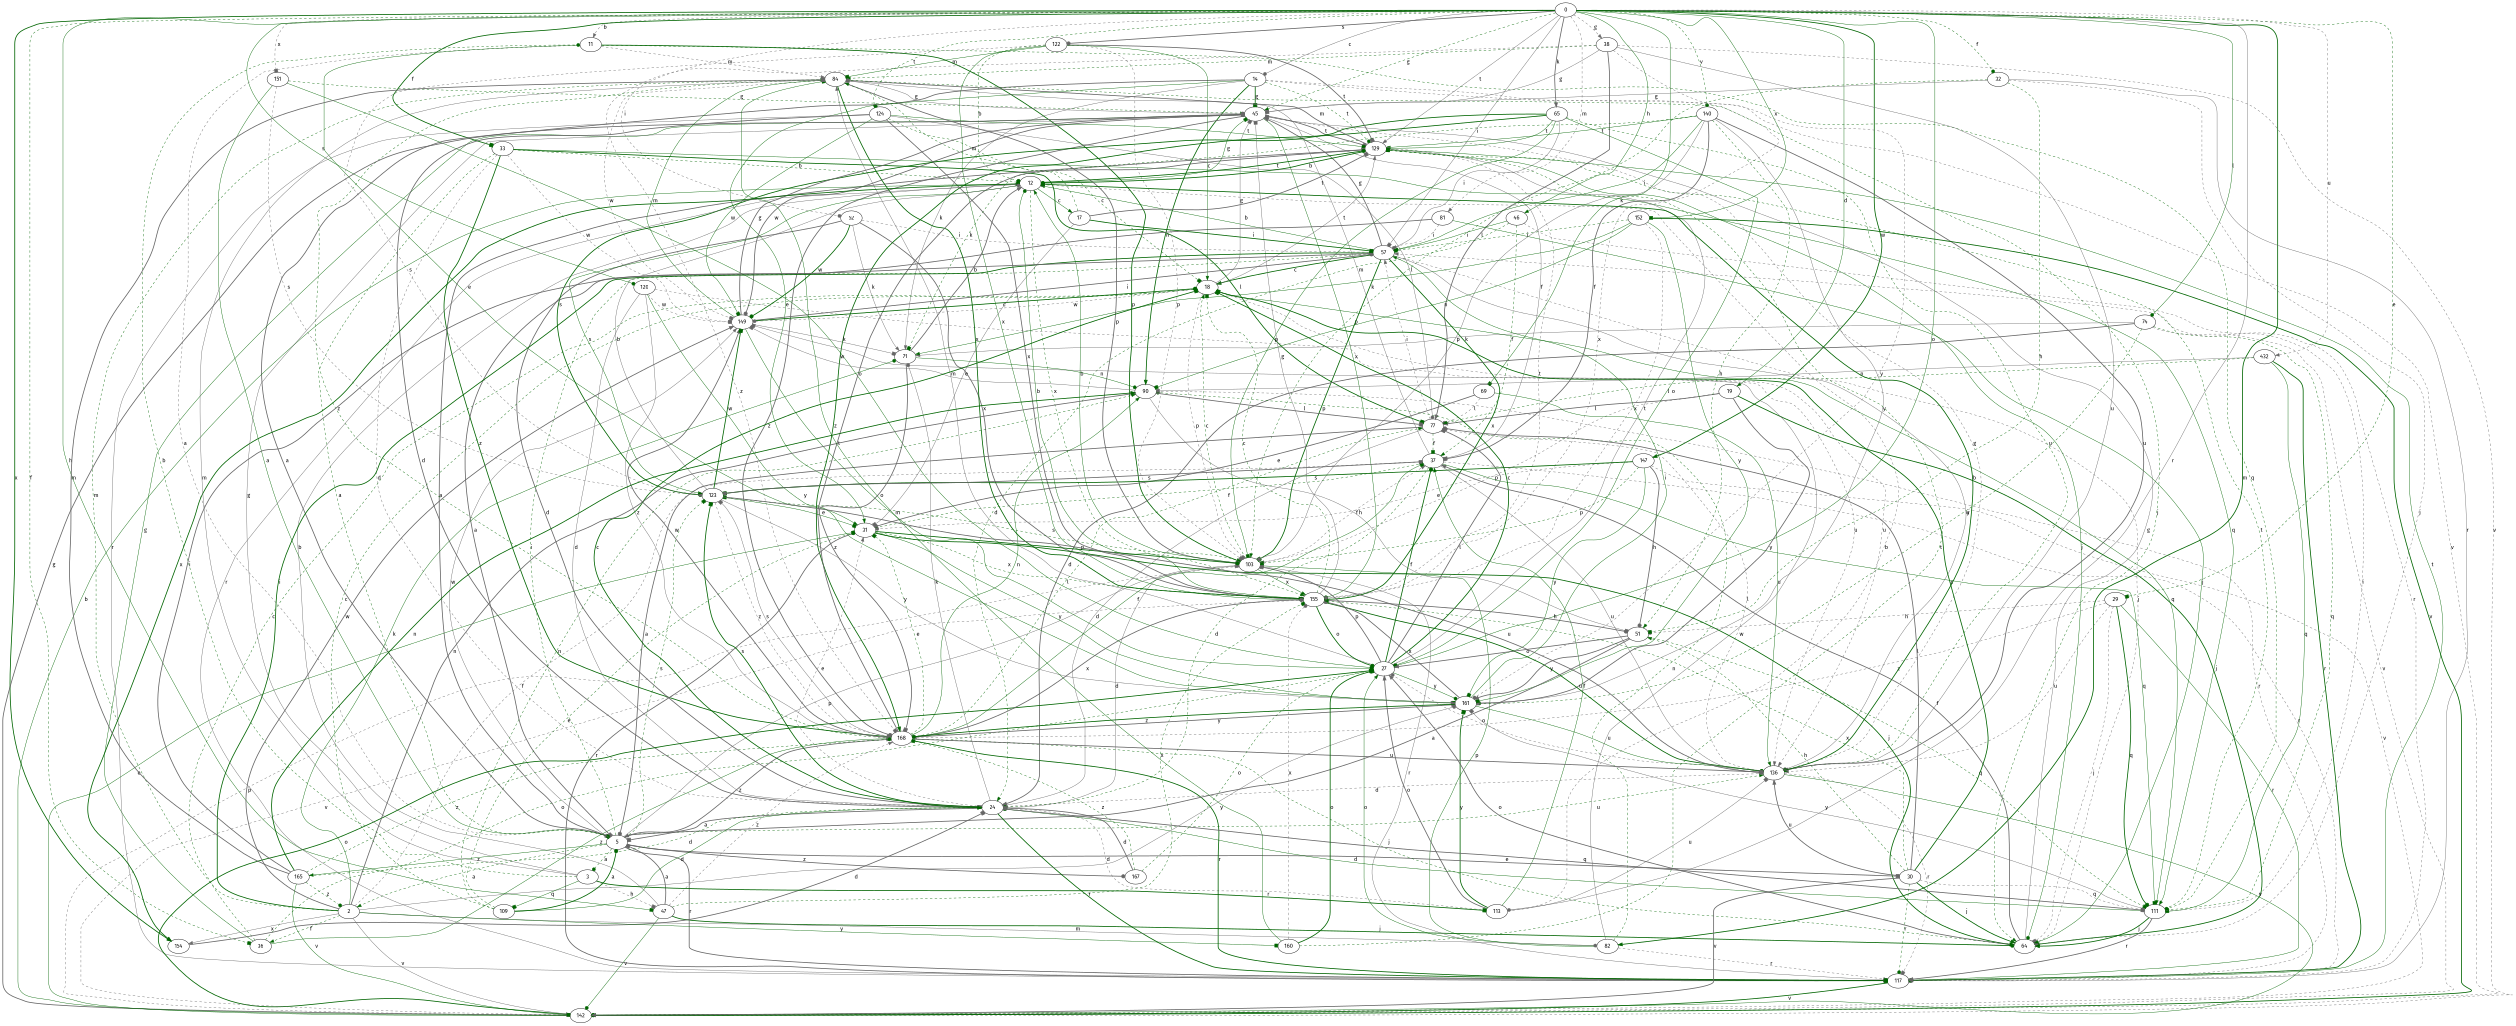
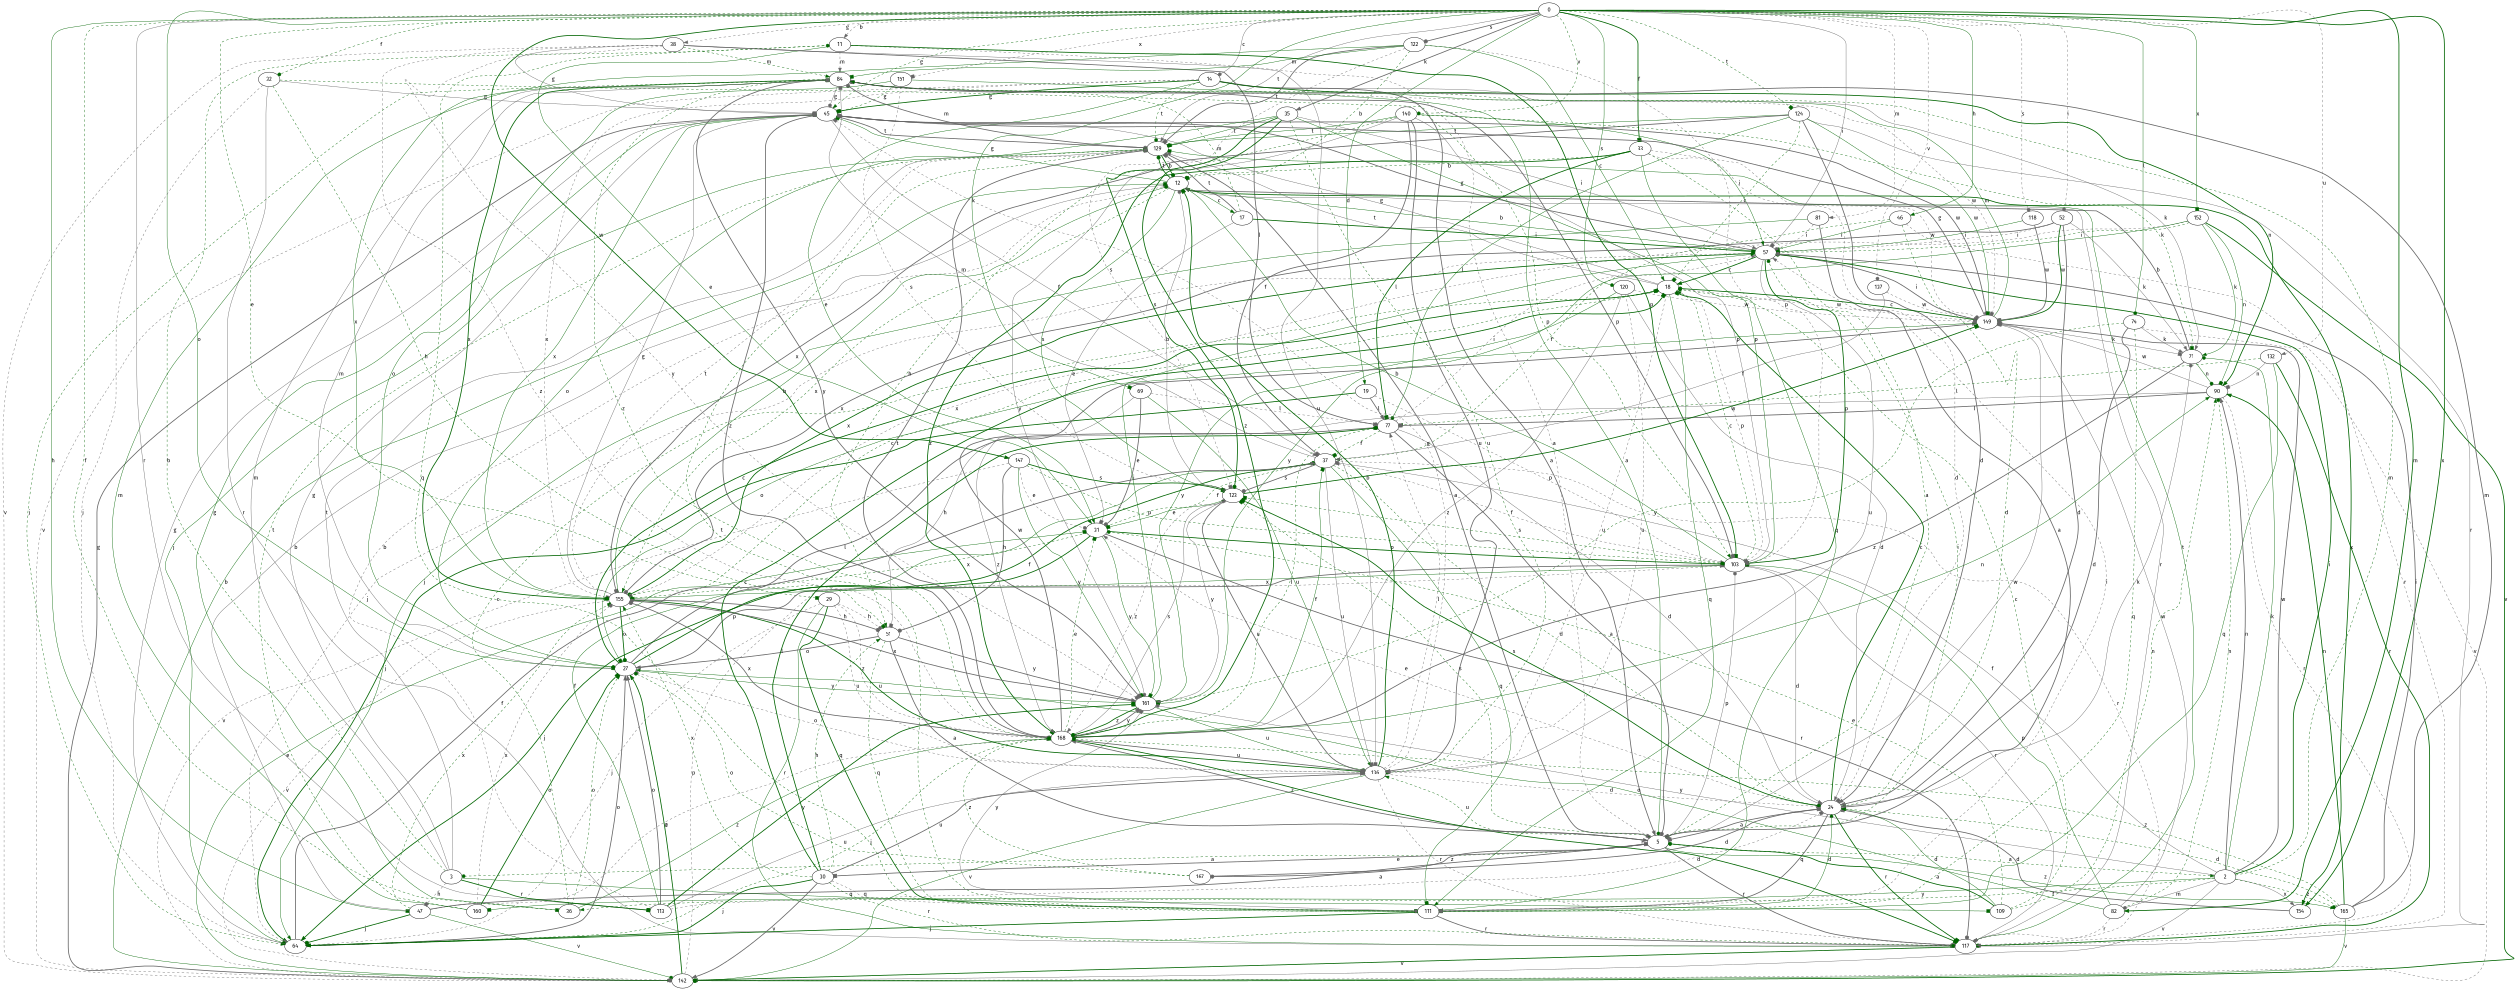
node "65": label "65" -> "35"
edge "124" -> "77": color gray40 -> darkgreen
node "118": added
node "137": added
edge "27" -> "129": now "3" -> "129"
node "432": label "432" -> "132"
edge "27" -> "18": arrowhead box -> normal
edge "2" -> "37": style dashed -> solid
edge "30" -> "77": color gray40 -> darkgreen
edge "69" -> "168": added, label "z"
edge "19" -> "161": now "84" -> "161"
edge "165" -> "2": reversed
